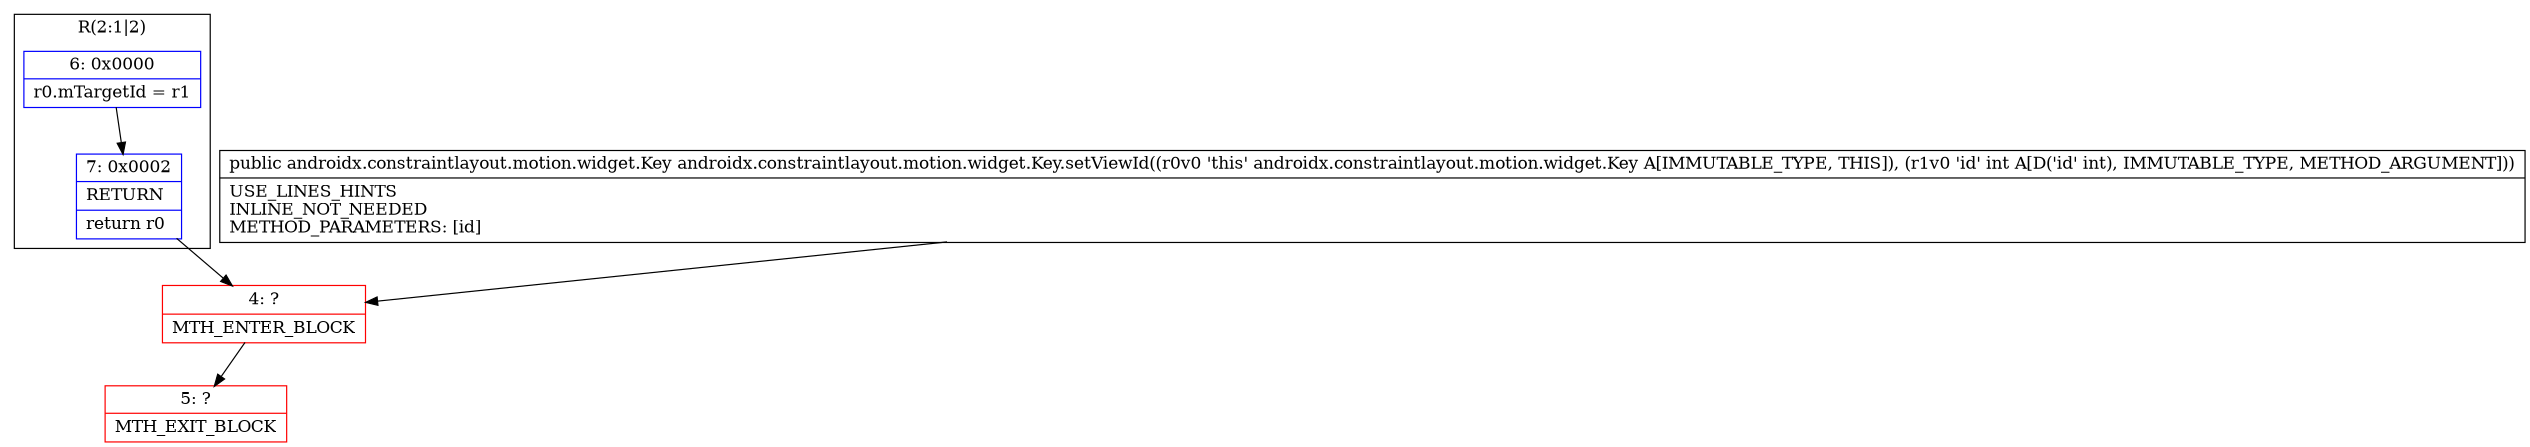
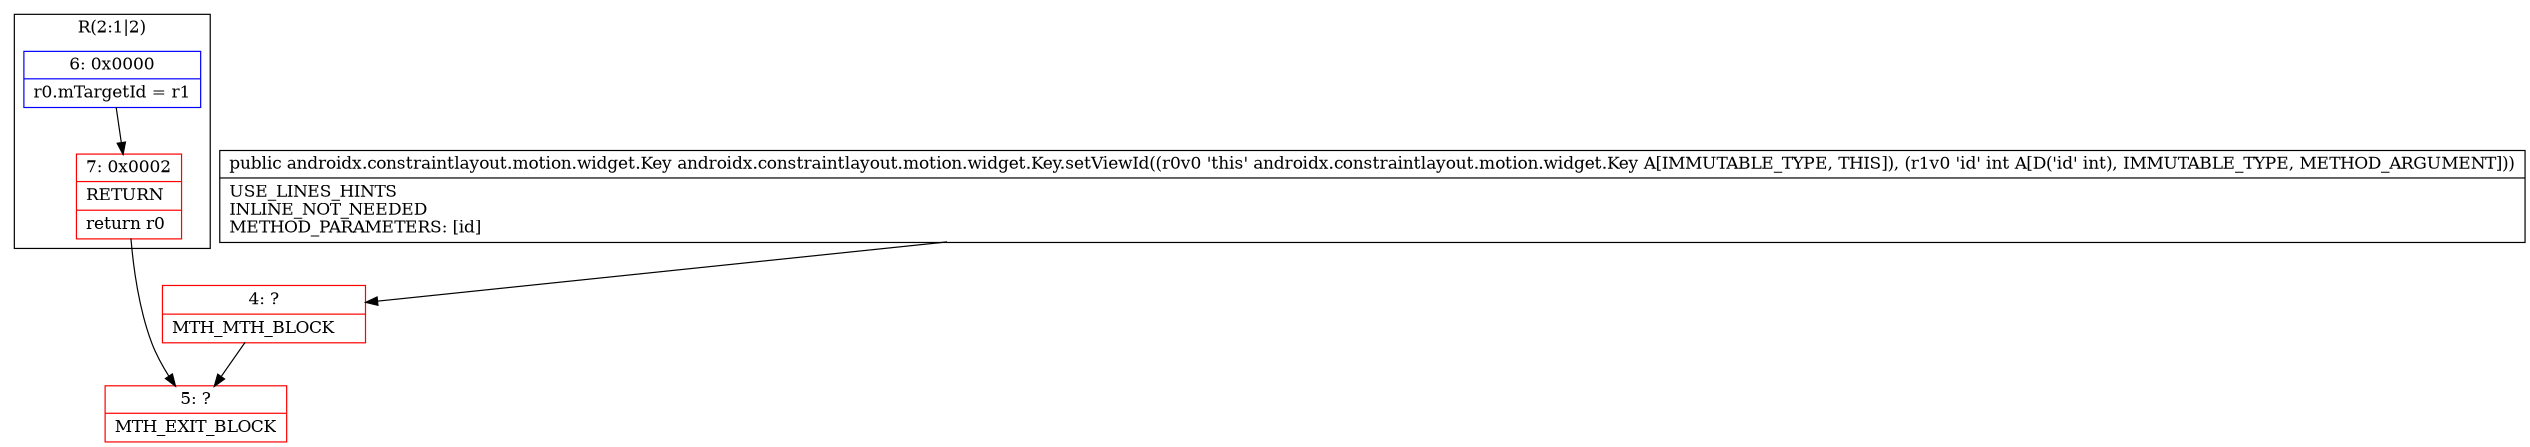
node "7: 0x0002": color blue -> red
edge "7: 0x0002" -> "4: ?": now "7: 0x0002" -> "5: ?"
node "4: ?": text "MTH_ENTER_BLOCK" -> "MTH_MTH_BLOCK"
